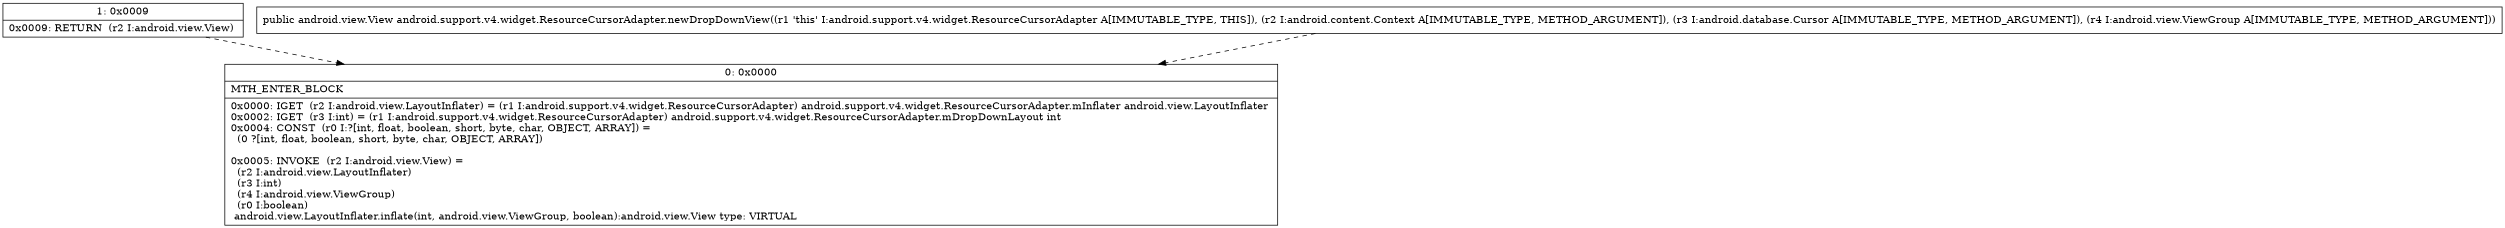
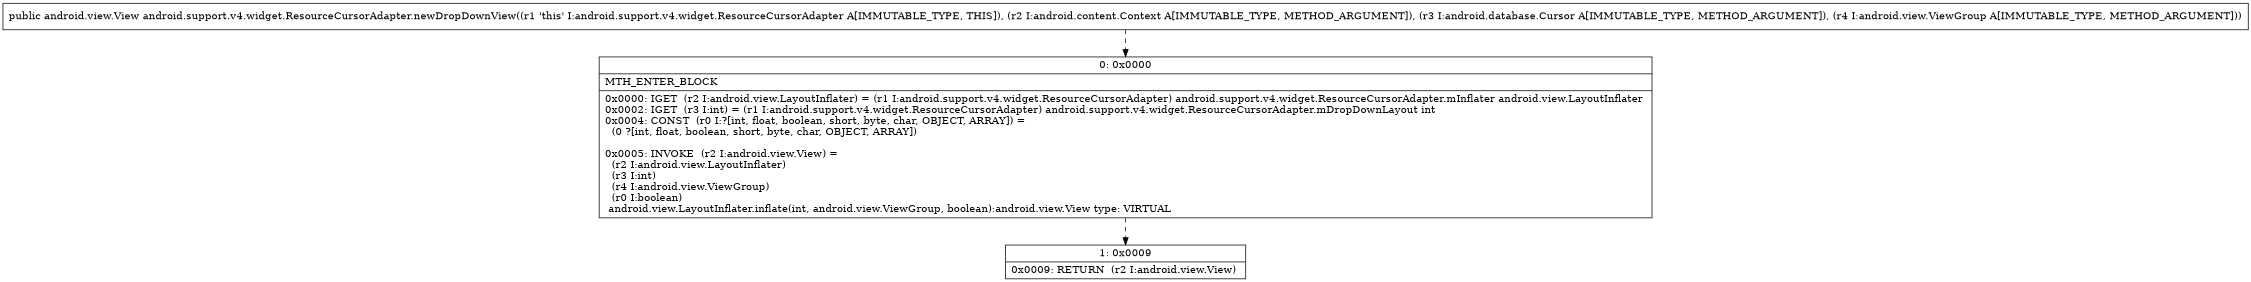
edge "1: 0x0009" -> "0: 0x0000": reversed
